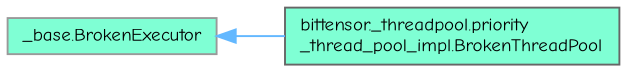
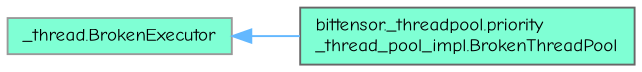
node "_base.BrokenExecutor": label "_base.BrokenExecutor" -> "_thread.BrokenExecutor"
